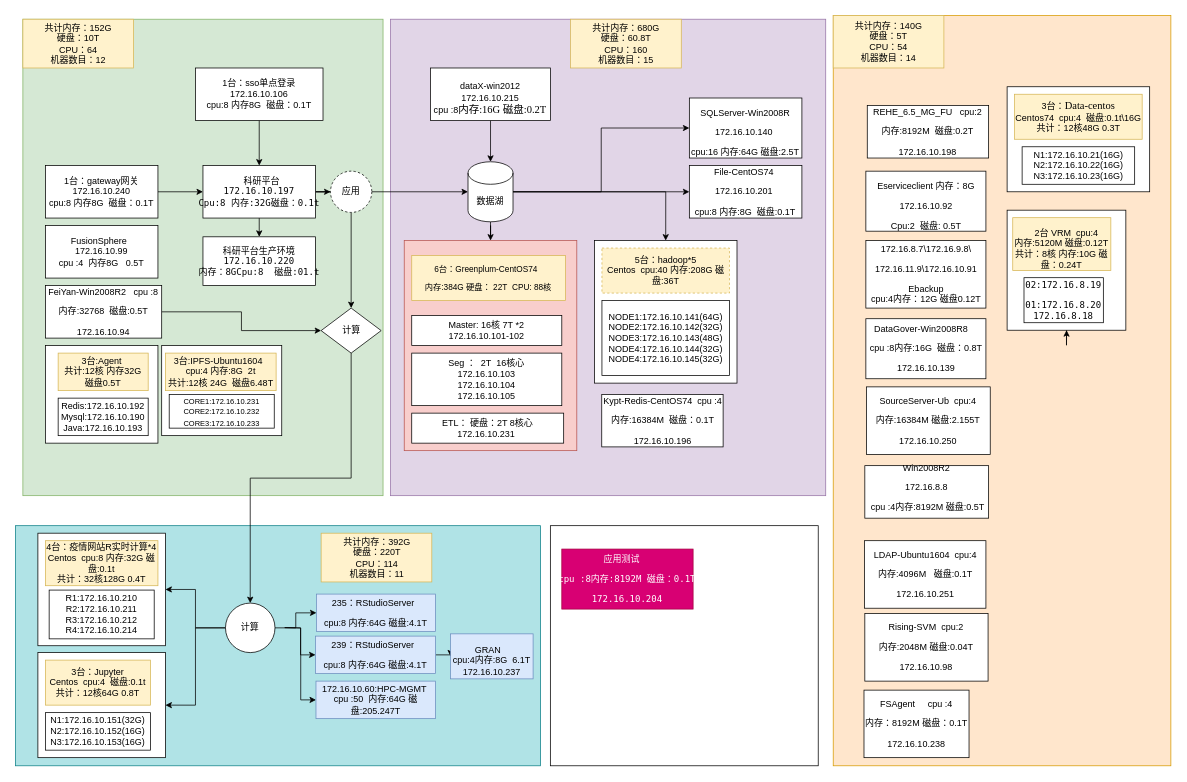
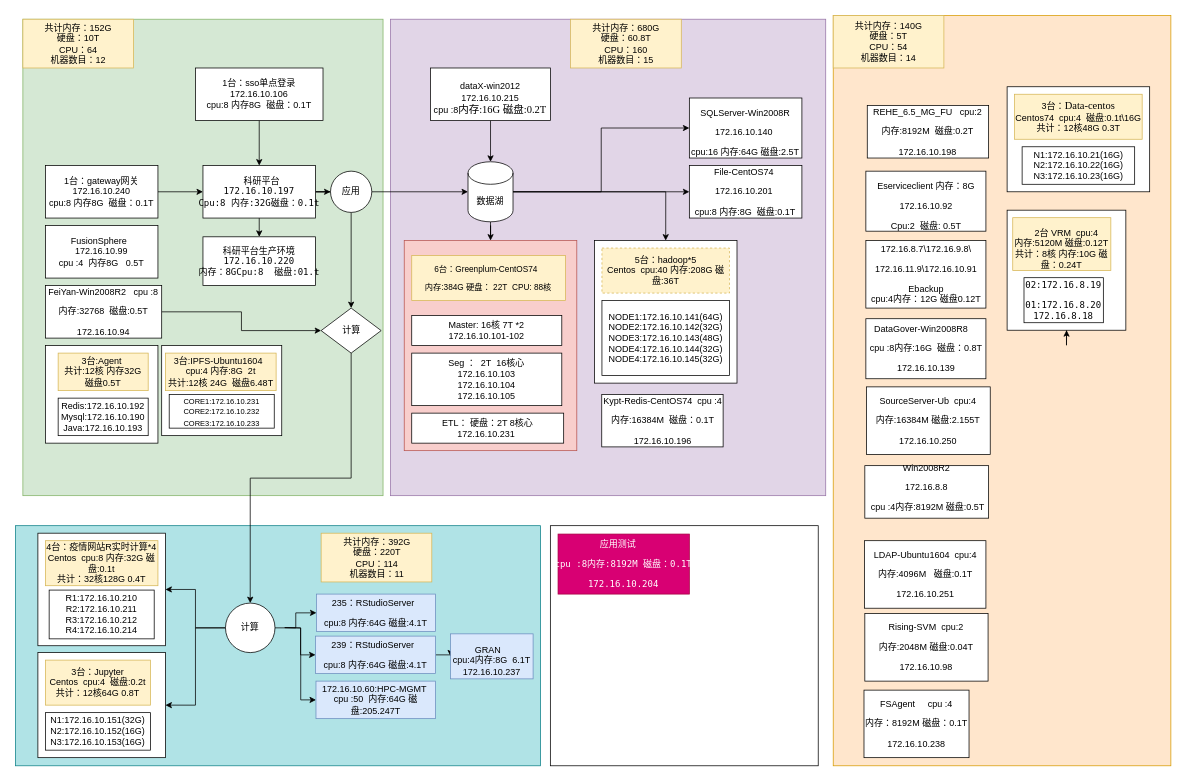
node "应用": style dashed -> solid
node "应用测试 cpu :8内存:8192M 磁盘：0.1T 172.16.10.204": moved (627, 579) -> (623, 564)
node "3台：Jupyter Centos cpu:4 磁盘:0.1t 共计：12核64G 0.8T": label "3台：Jupyter Centos cpu:4 磁盘:0.1t 共计：12核64G 0.8T" -> "3台：Jupyter Centos cpu:4 磁盘:0.2t 共计：12核64G 0.8T"
